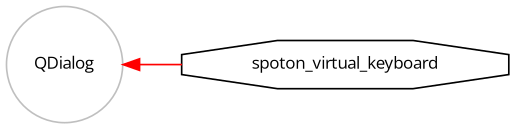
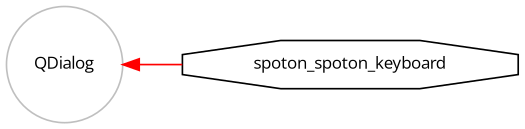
node "spoton_virtual_keyboard": label "spoton_virtual_keyboard" -> "spoton_spoton_keyboard"
